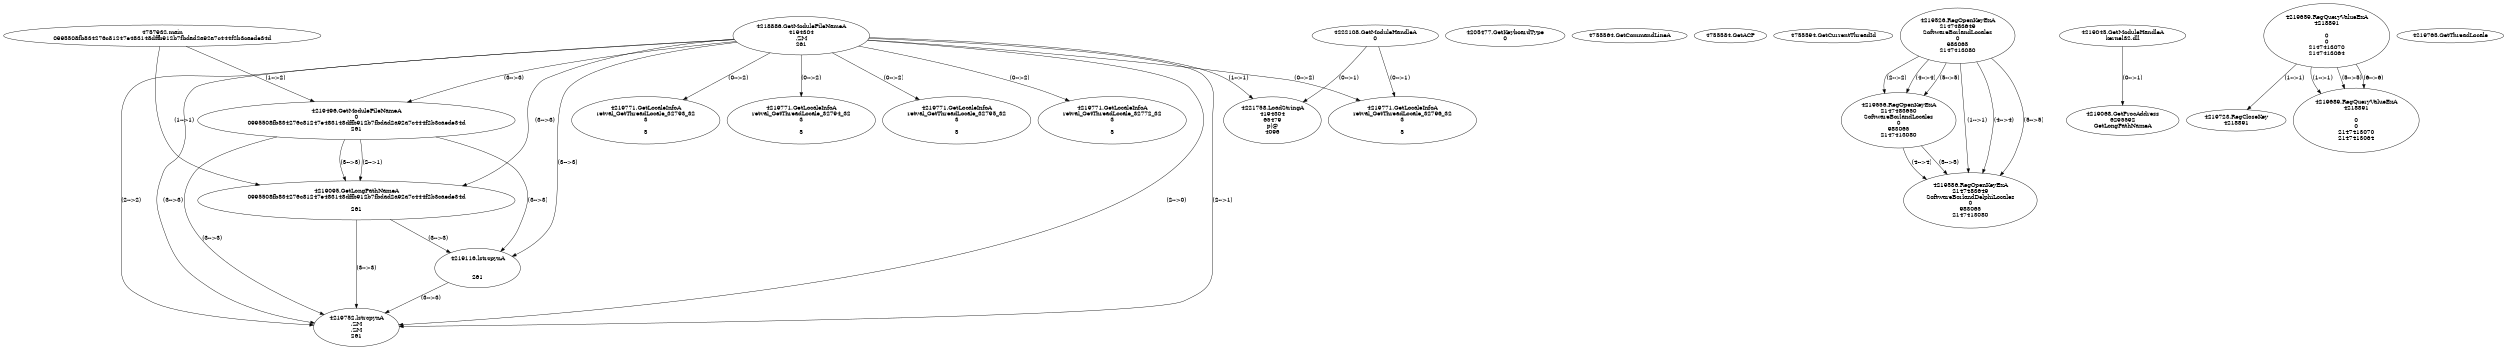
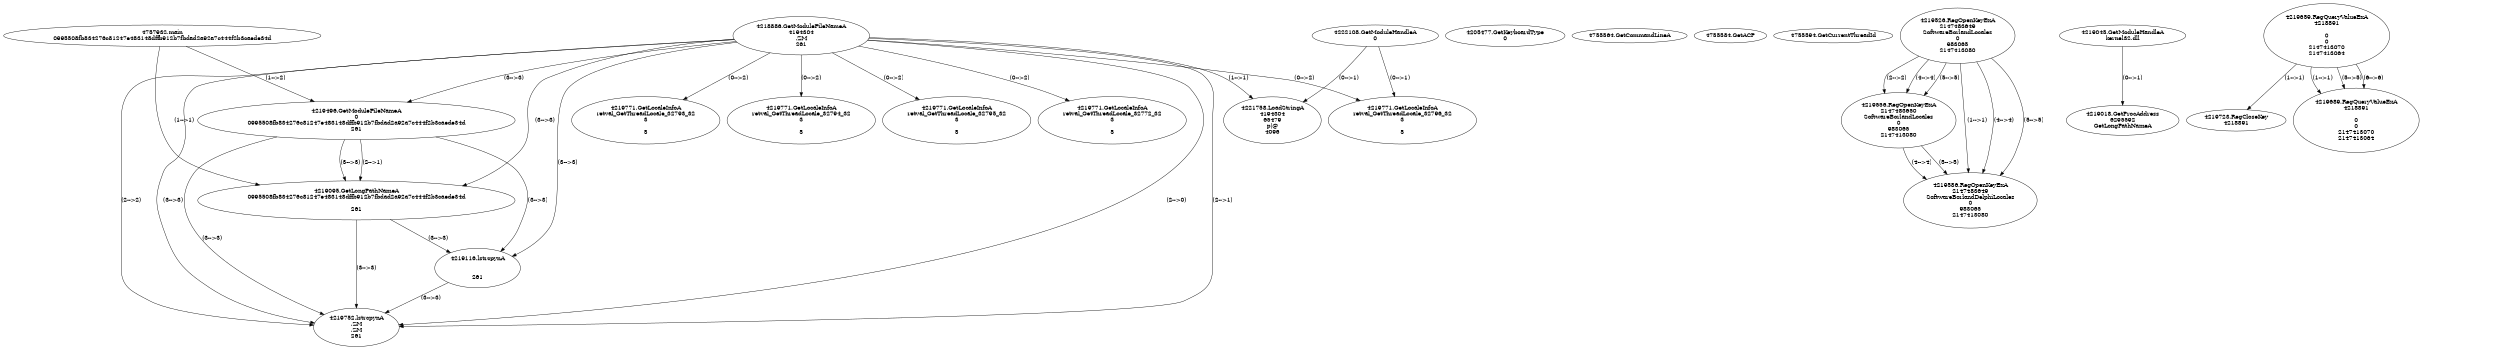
node "4219765.GetThreadLocale": removed
node "4219068.GetProcAddress 6295592 GetLongPathNameA": label "4219068.GetProcAddress 6295592 GetLongPathNameA" -> "4219018.GetProcAddress 6295592 GetLongPathNameA"
